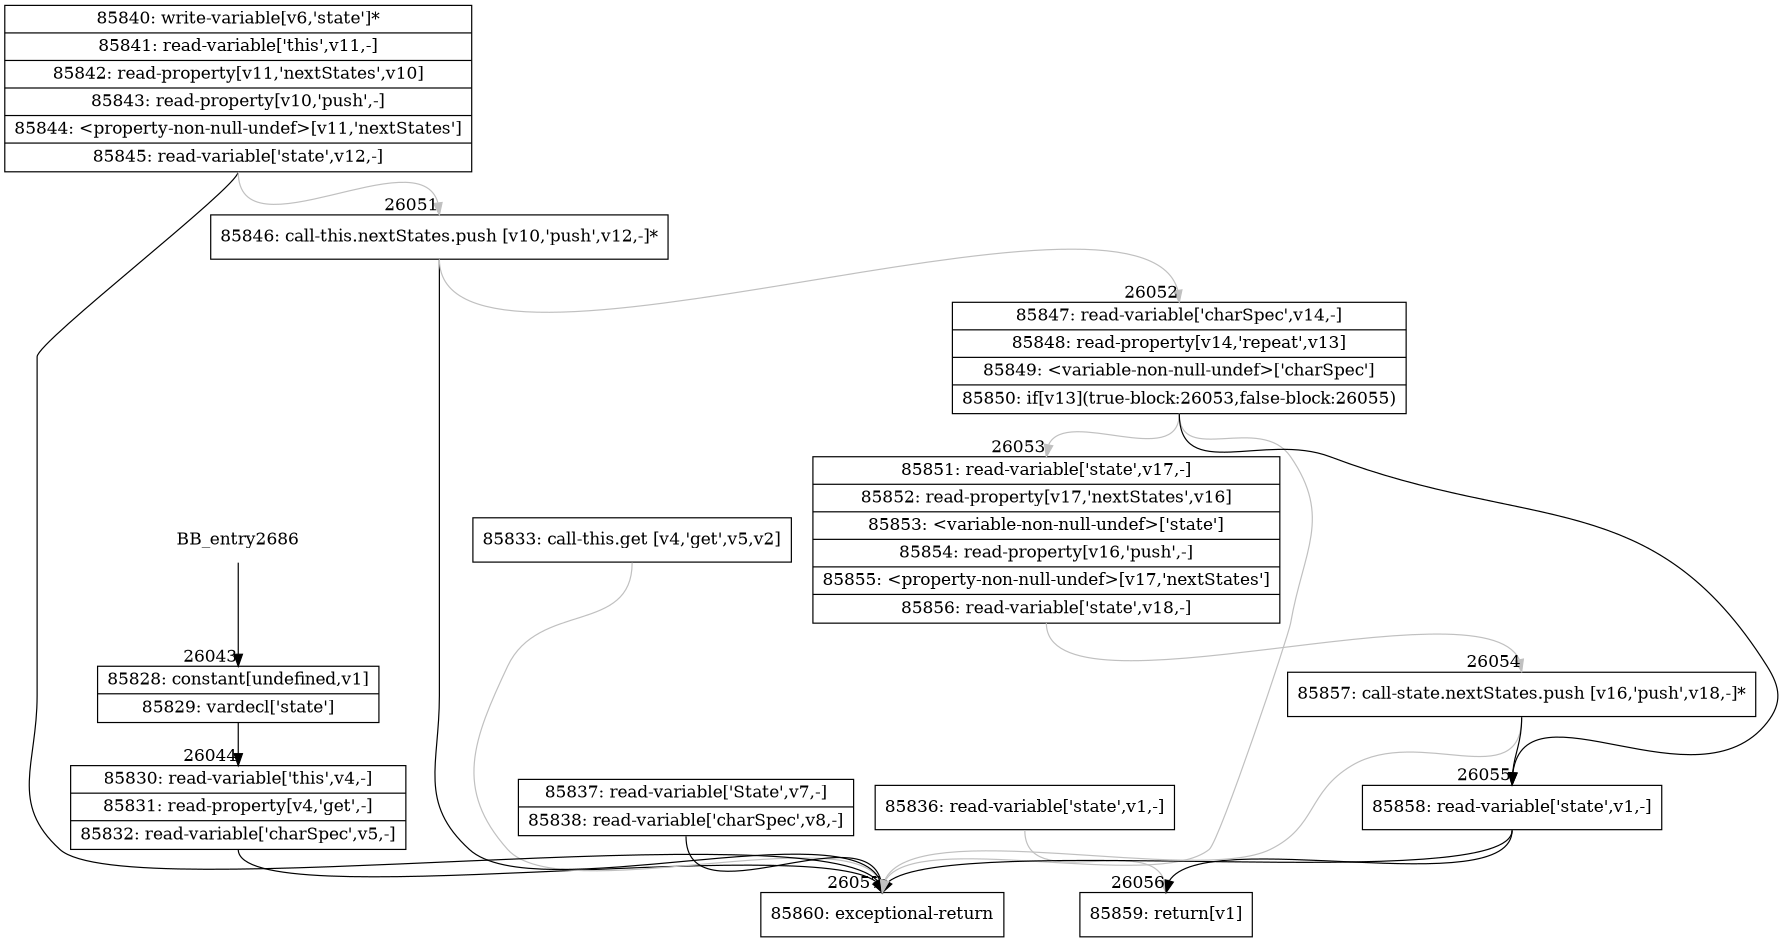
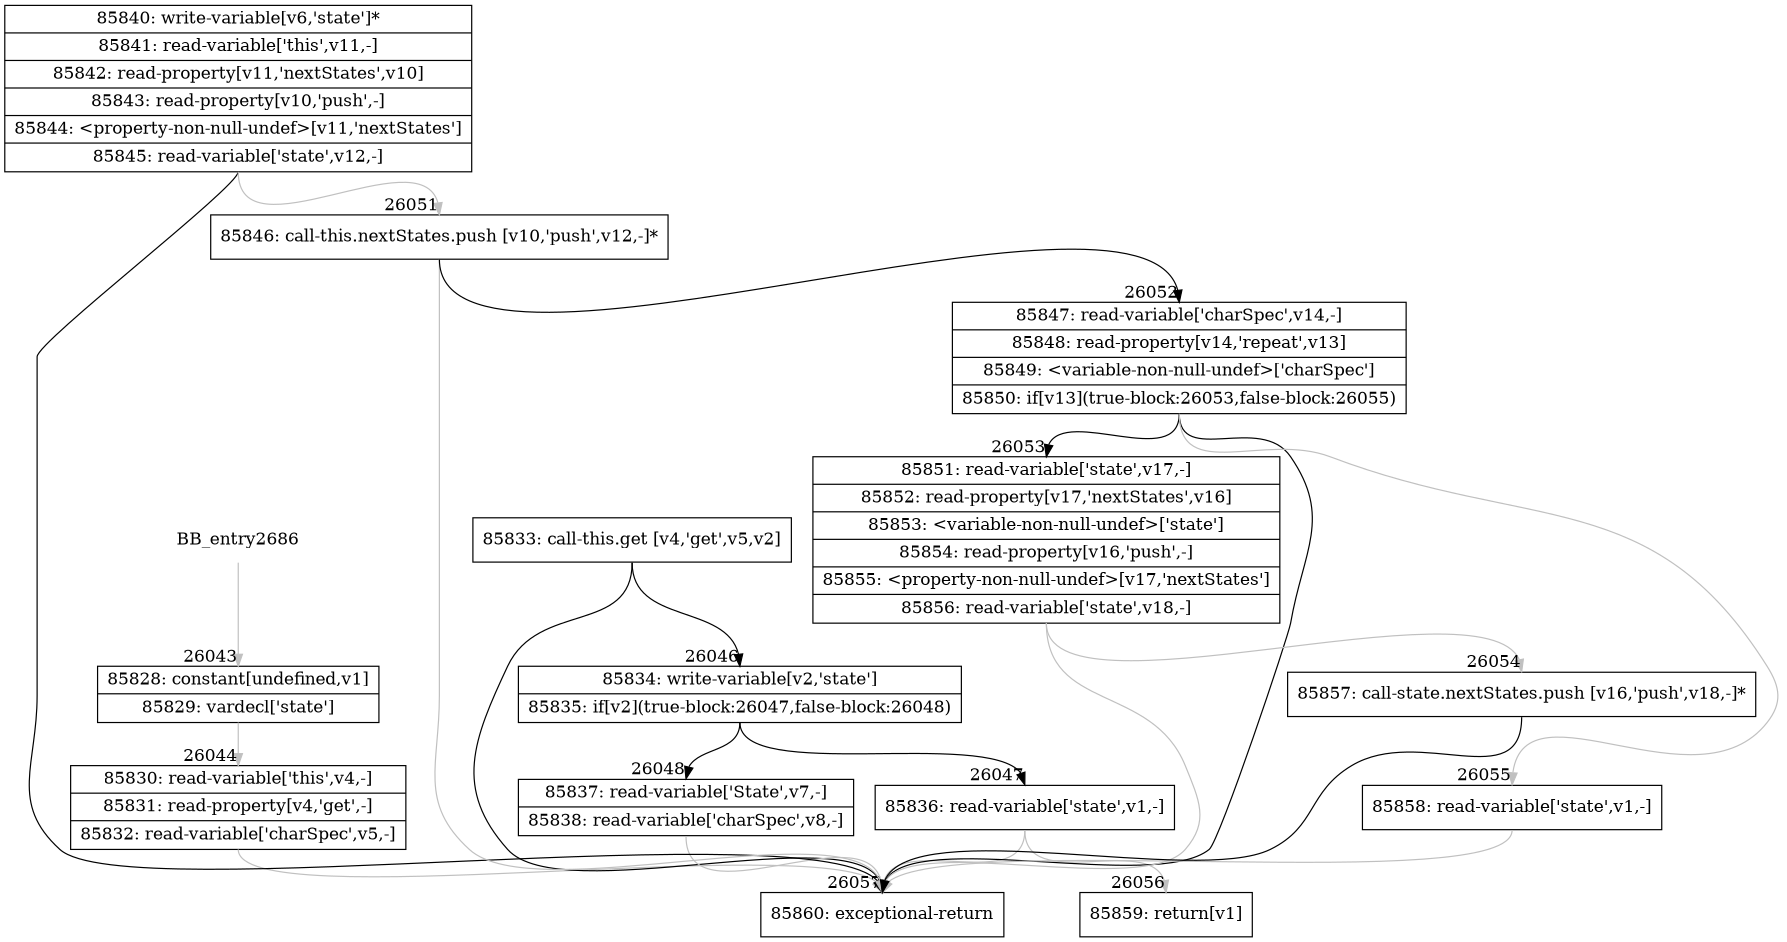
edge "85846: call-this.nextStates.push [v10,'push',v12,-]*" -> "85847: read-variable['charSpec',v14,-]": color gray -> black
edge "85847: read-variable['charSpec',v14,-]" -> "85851: read-variable['state',v17,-]": color gray -> black
edge "85847: read-variable['charSpec',v14,-]" -> "85858: read-variable['state',v1,-]": color black -> gray
edge "BB_entry2686" -> "85828: constant[undefined,v1]": color black -> gray
node "85834: write-variable[v2,'state']": added
edge "85828: constant[undefined,v1]" -> "85830: read-variable['this',v4,-]": color black -> gray
edge "85857: call-state.nextStates.push [v16,'push',v18,-]*" -> "85858: read-variable['state',v1,-]": removed
edge "85847: read-variable['charSpec',v14,-]" -> "85860: exceptional-return": color gray -> black
edge "85846: call-this.nextStates.push [v10,'push',v12,-]*" -> "85860: exceptional-return": color black -> gray
edge "85833: call-this.get [v4,'get',v5,v2]" -> "85860: exceptional-return": color gray -> black
edge "85851: read-variable['state',v17,-]" -> "85860: exceptional-return": added
edge "85857: call-state.nextStates.push [v16,'push',v18,-]*" -> "85860: exceptional-return": color gray -> black
edge "85836: read-variable['state',v1,-]" -> "85860: exceptional-return": added
edge "85858: read-variable['state',v1,-]" -> "85860: exceptional-return": color black -> gray
edge "85858: read-variable['state',v1,-]" -> "85859: return[v1]": removed
edge "85837: read-variable['State',v7,-]" -> "85860: exceptional-return": color black -> gray
edge "85830: read-variable['this',v4,-]" -> "85860: exceptional-return": color black -> gray
